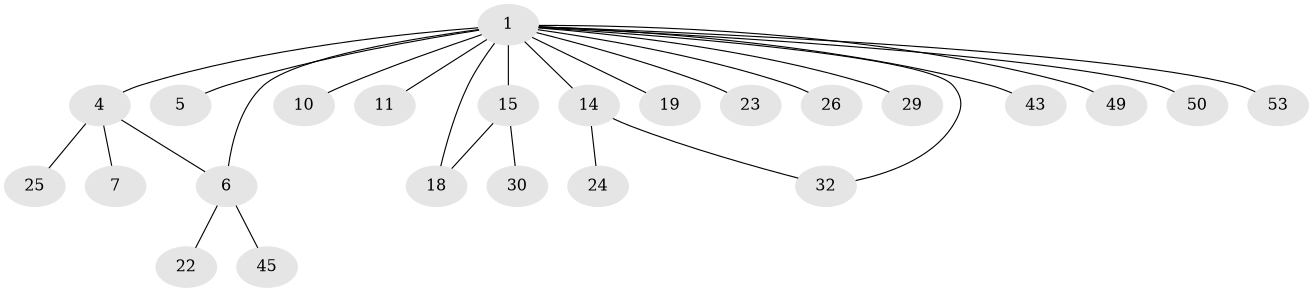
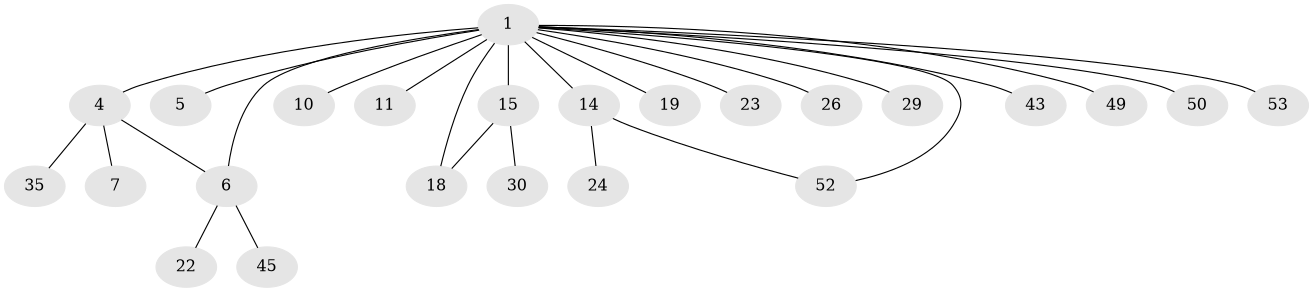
node "25": label "25" -> "35"
node "32": label "32" -> "52"
